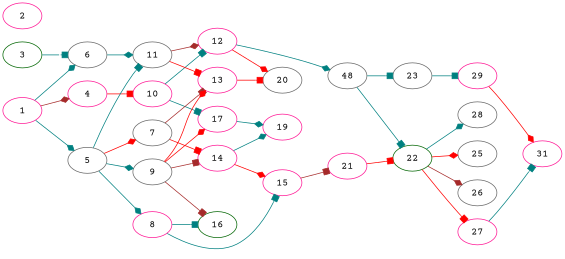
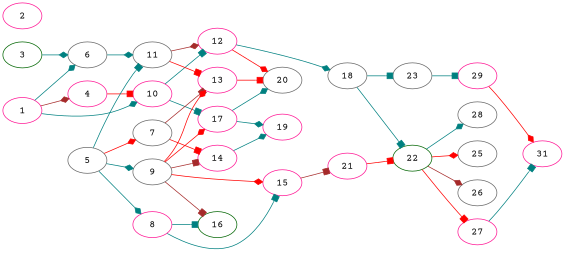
edge "3" -> "6": arrowhead box -> diamond
node "48": label "48" -> "18"
edge "17" -> "20": added
edge "1" -> "5": now "1" -> "10"
edge "14" -> "15": now "9" -> "15"
